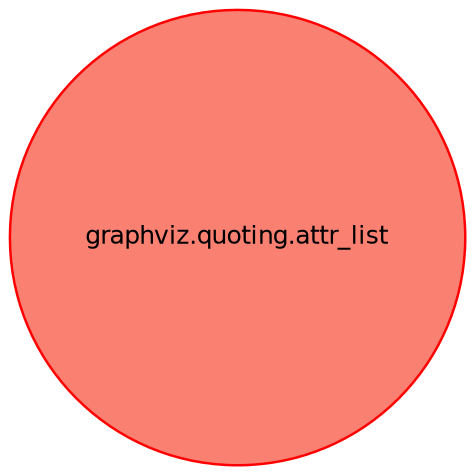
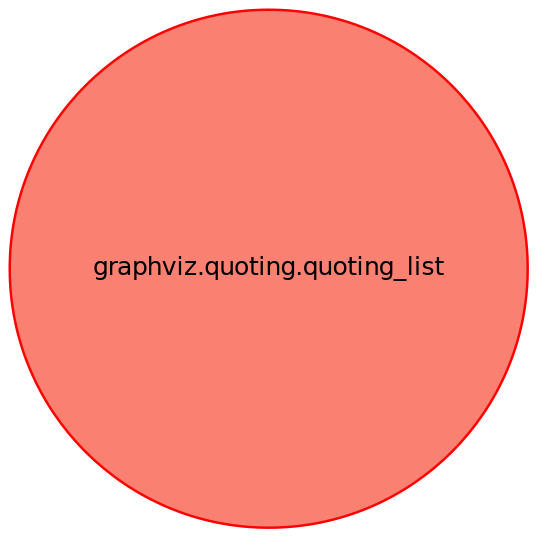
node "graphviz.quoting.attr_list": label "graphviz.quoting.attr_list" -> "graphviz.quoting.quoting_list"
